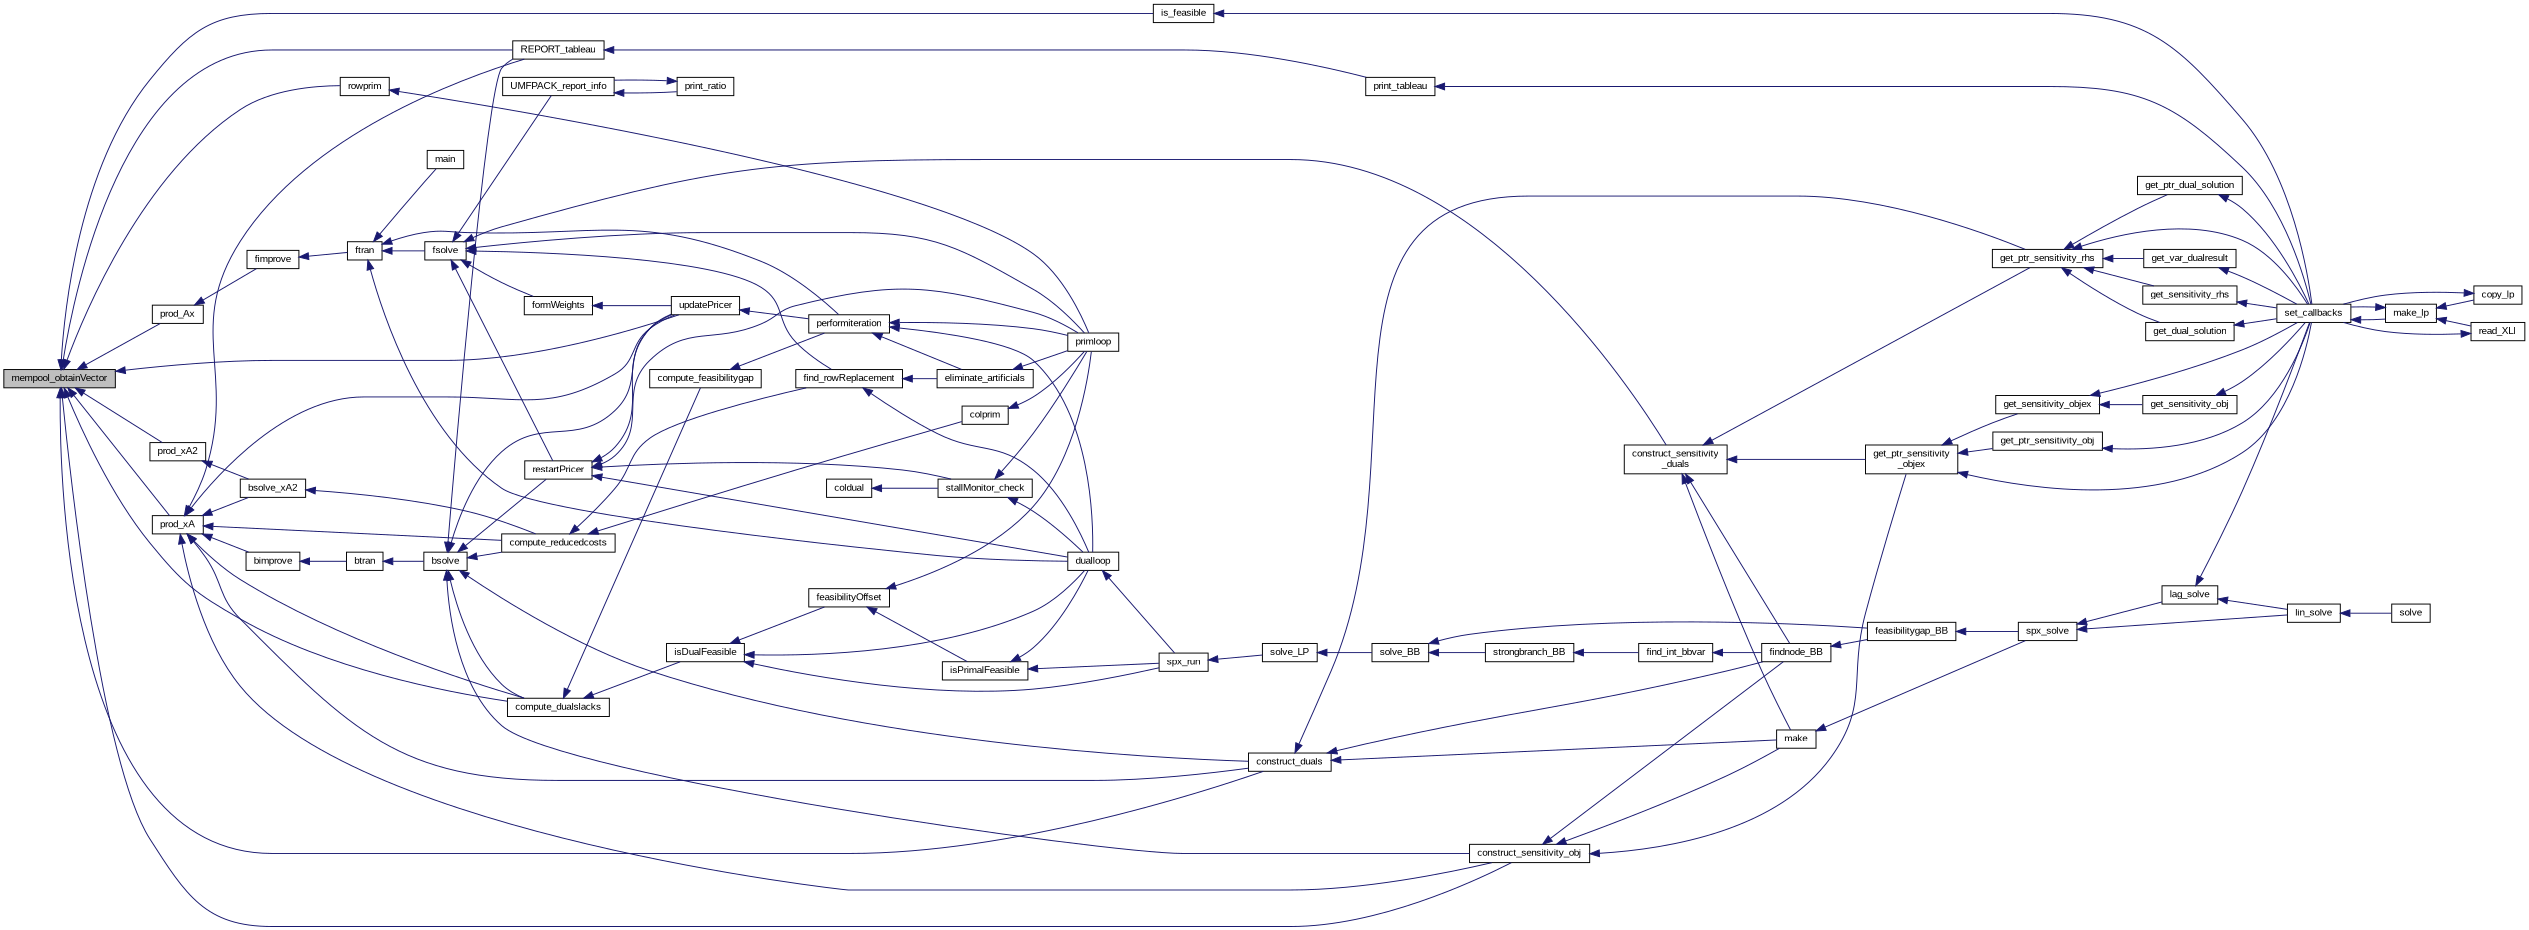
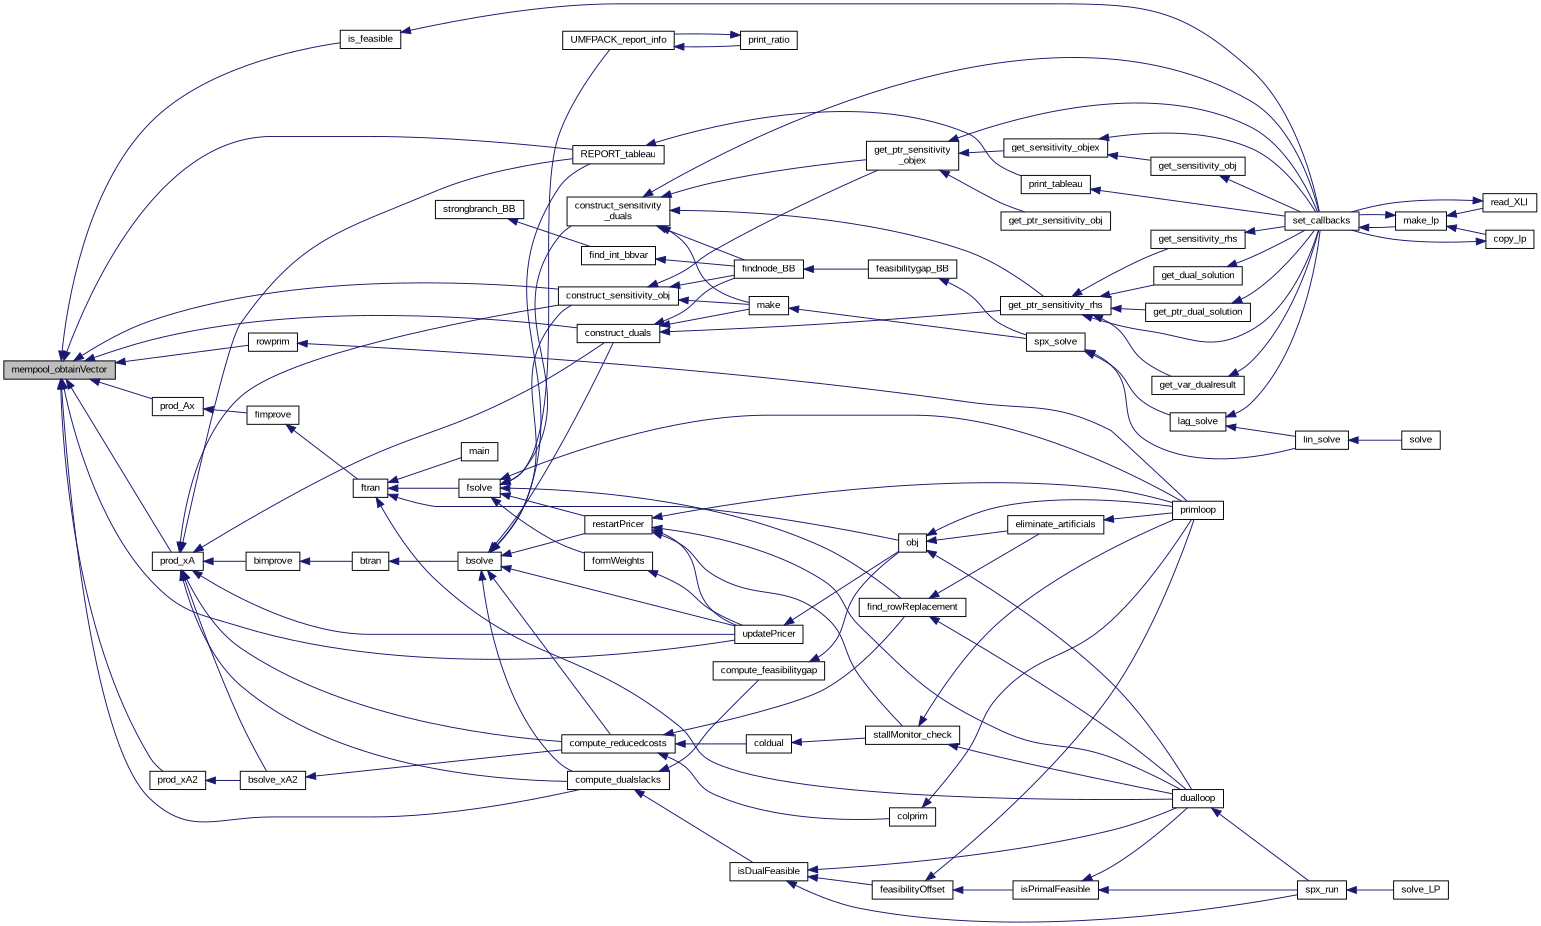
node "performiteration": label "performiteration" -> "obj"
edge "set_callbacks" -> "get_ptr_sensitivity_obj": now "set_callbacks" -> "construct_sensitivity _duals"
node "solve_BB": removed
edge "coldual" -> "compute_reducedcosts": added
